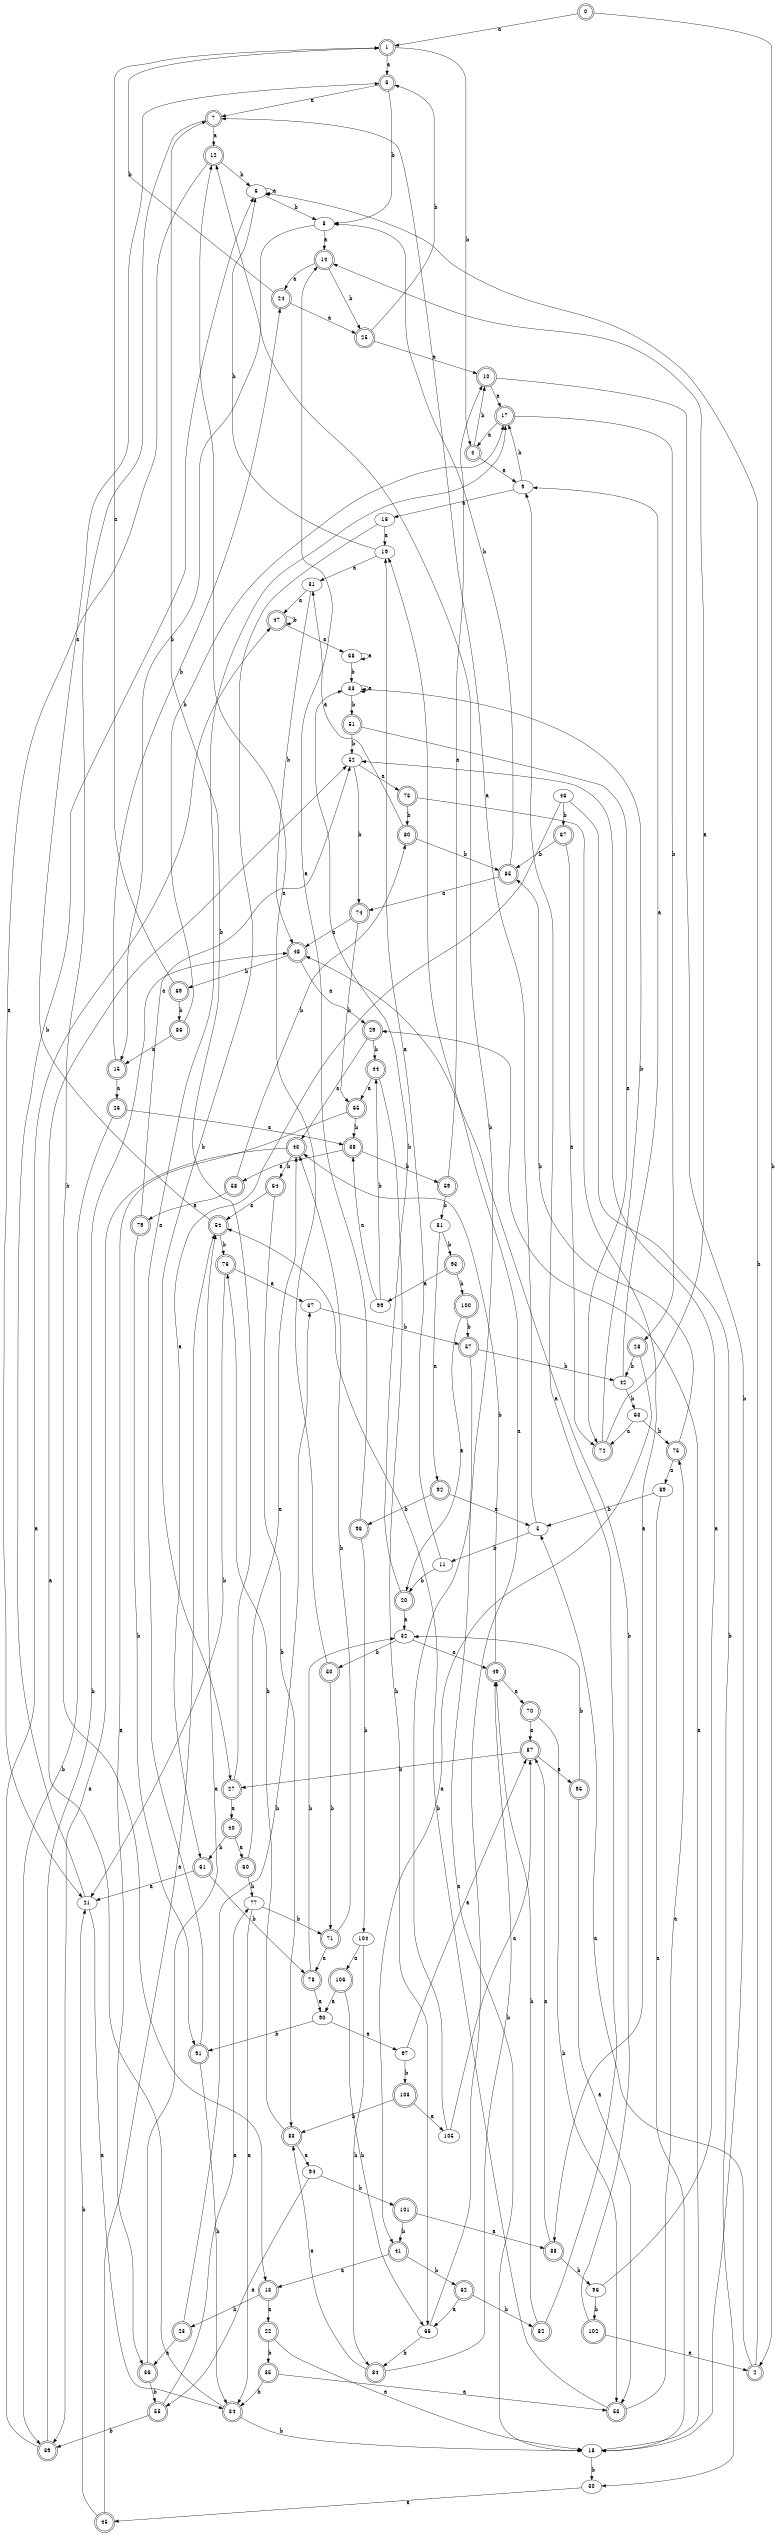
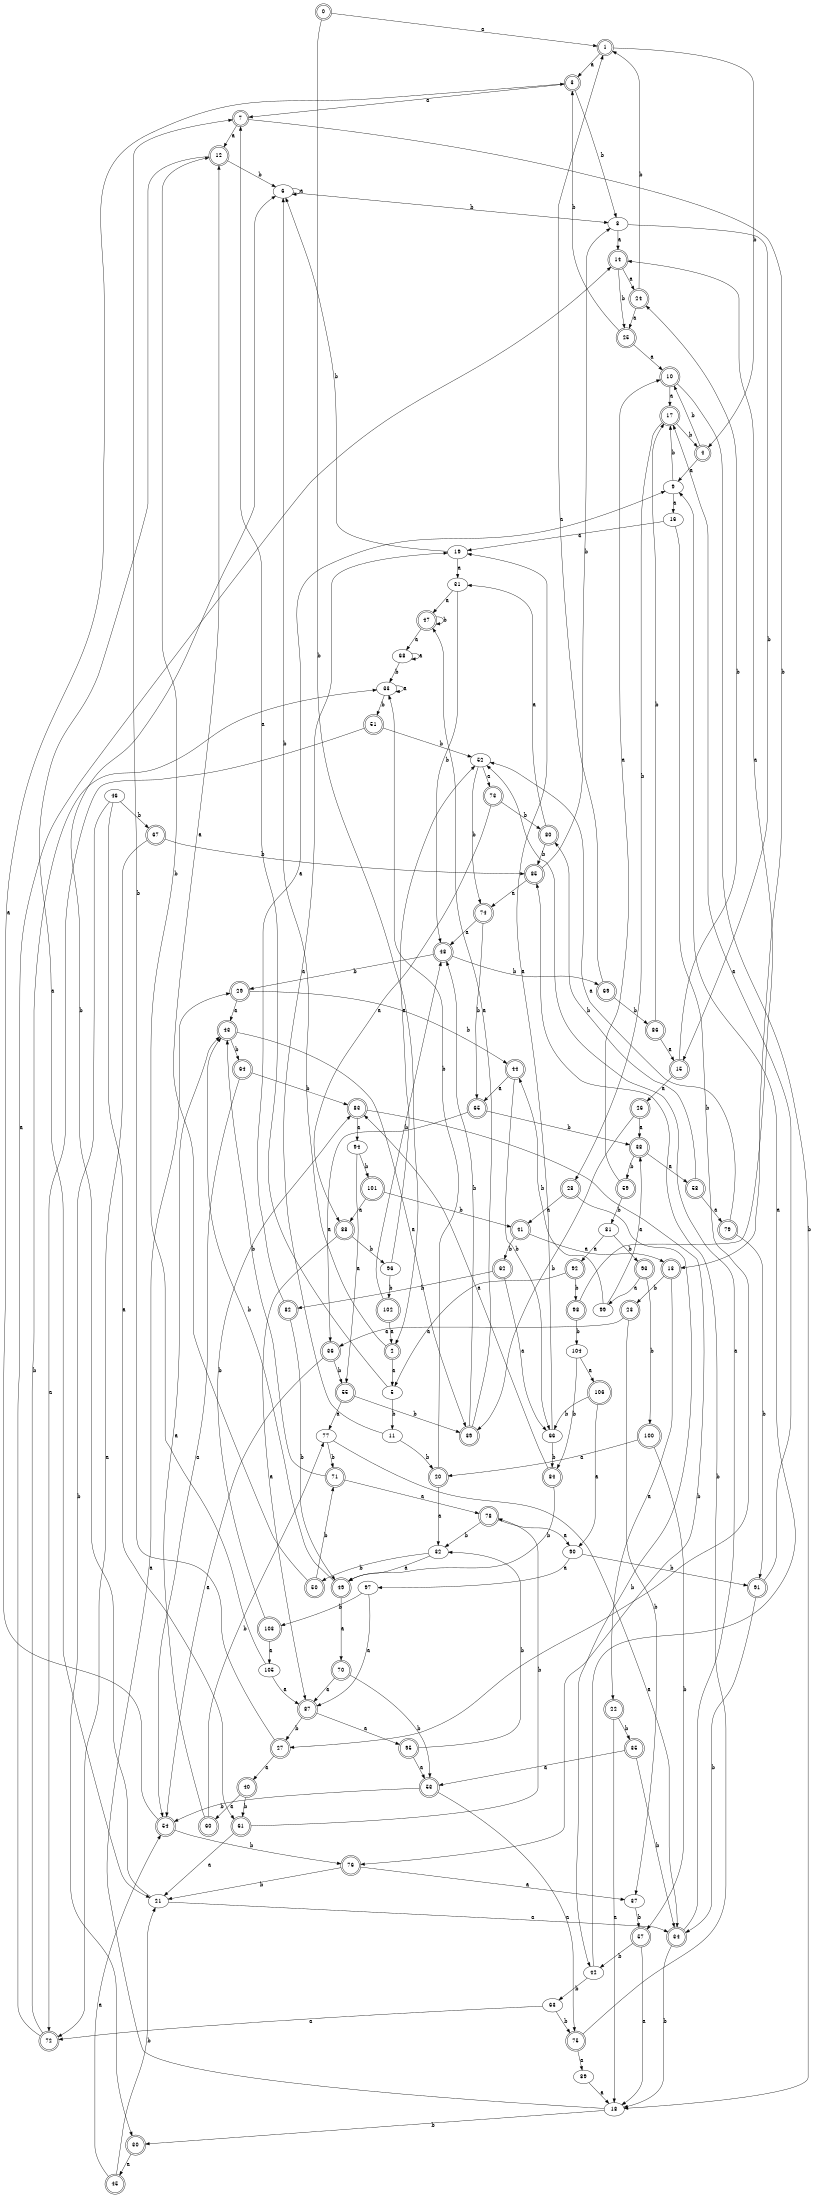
edge "17" -> "4": label "a" -> "b"
edge "48" -> "29": label "a" -> "b"
edge "89" -> "5": removed, label "b"
node "30": shape ellipse -> doublecircle
